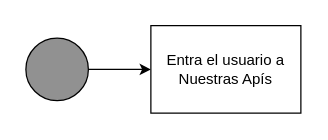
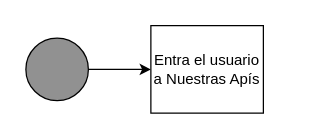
node "Entra el usuario a Nuestras Apís": size 150x88 -> 113x88
